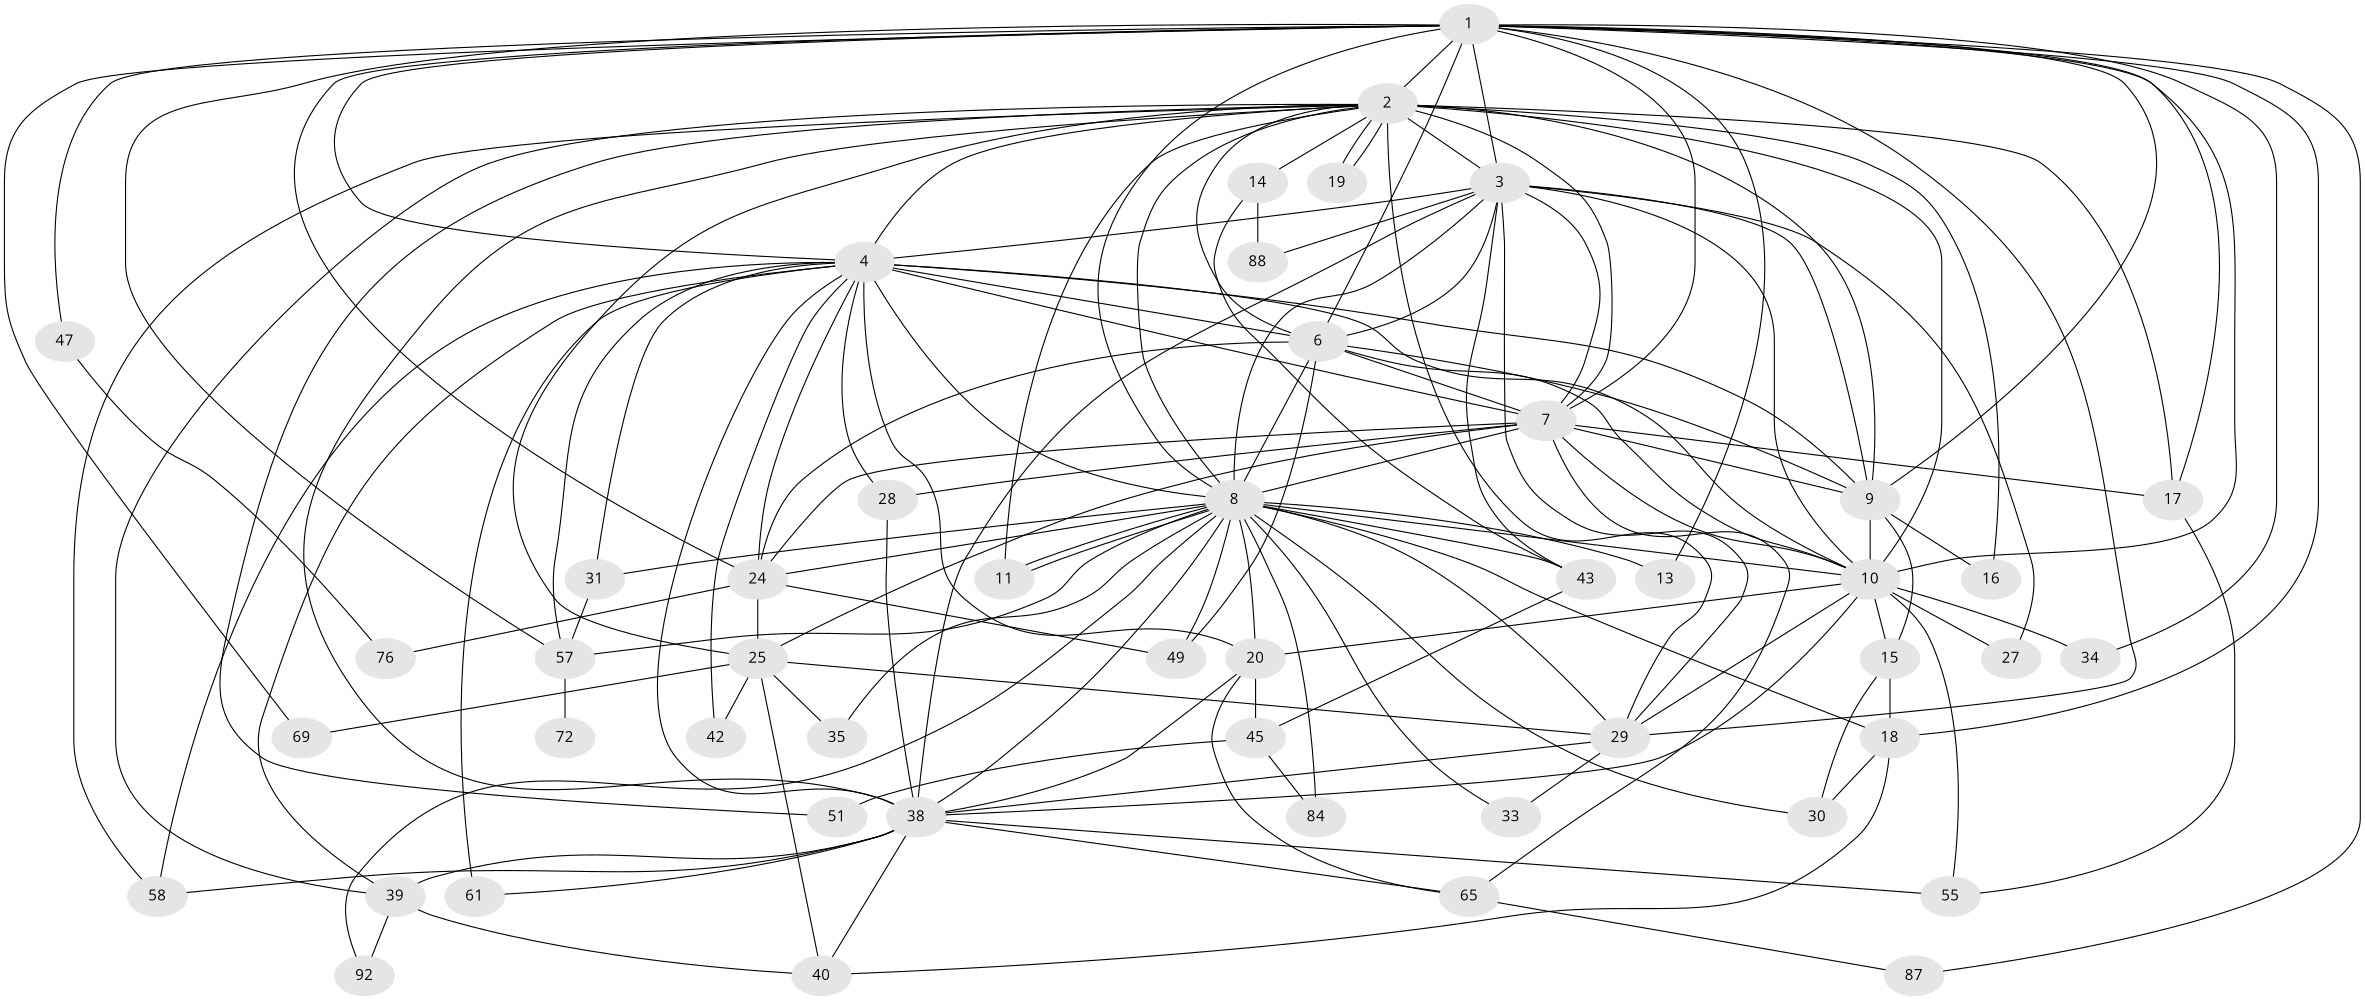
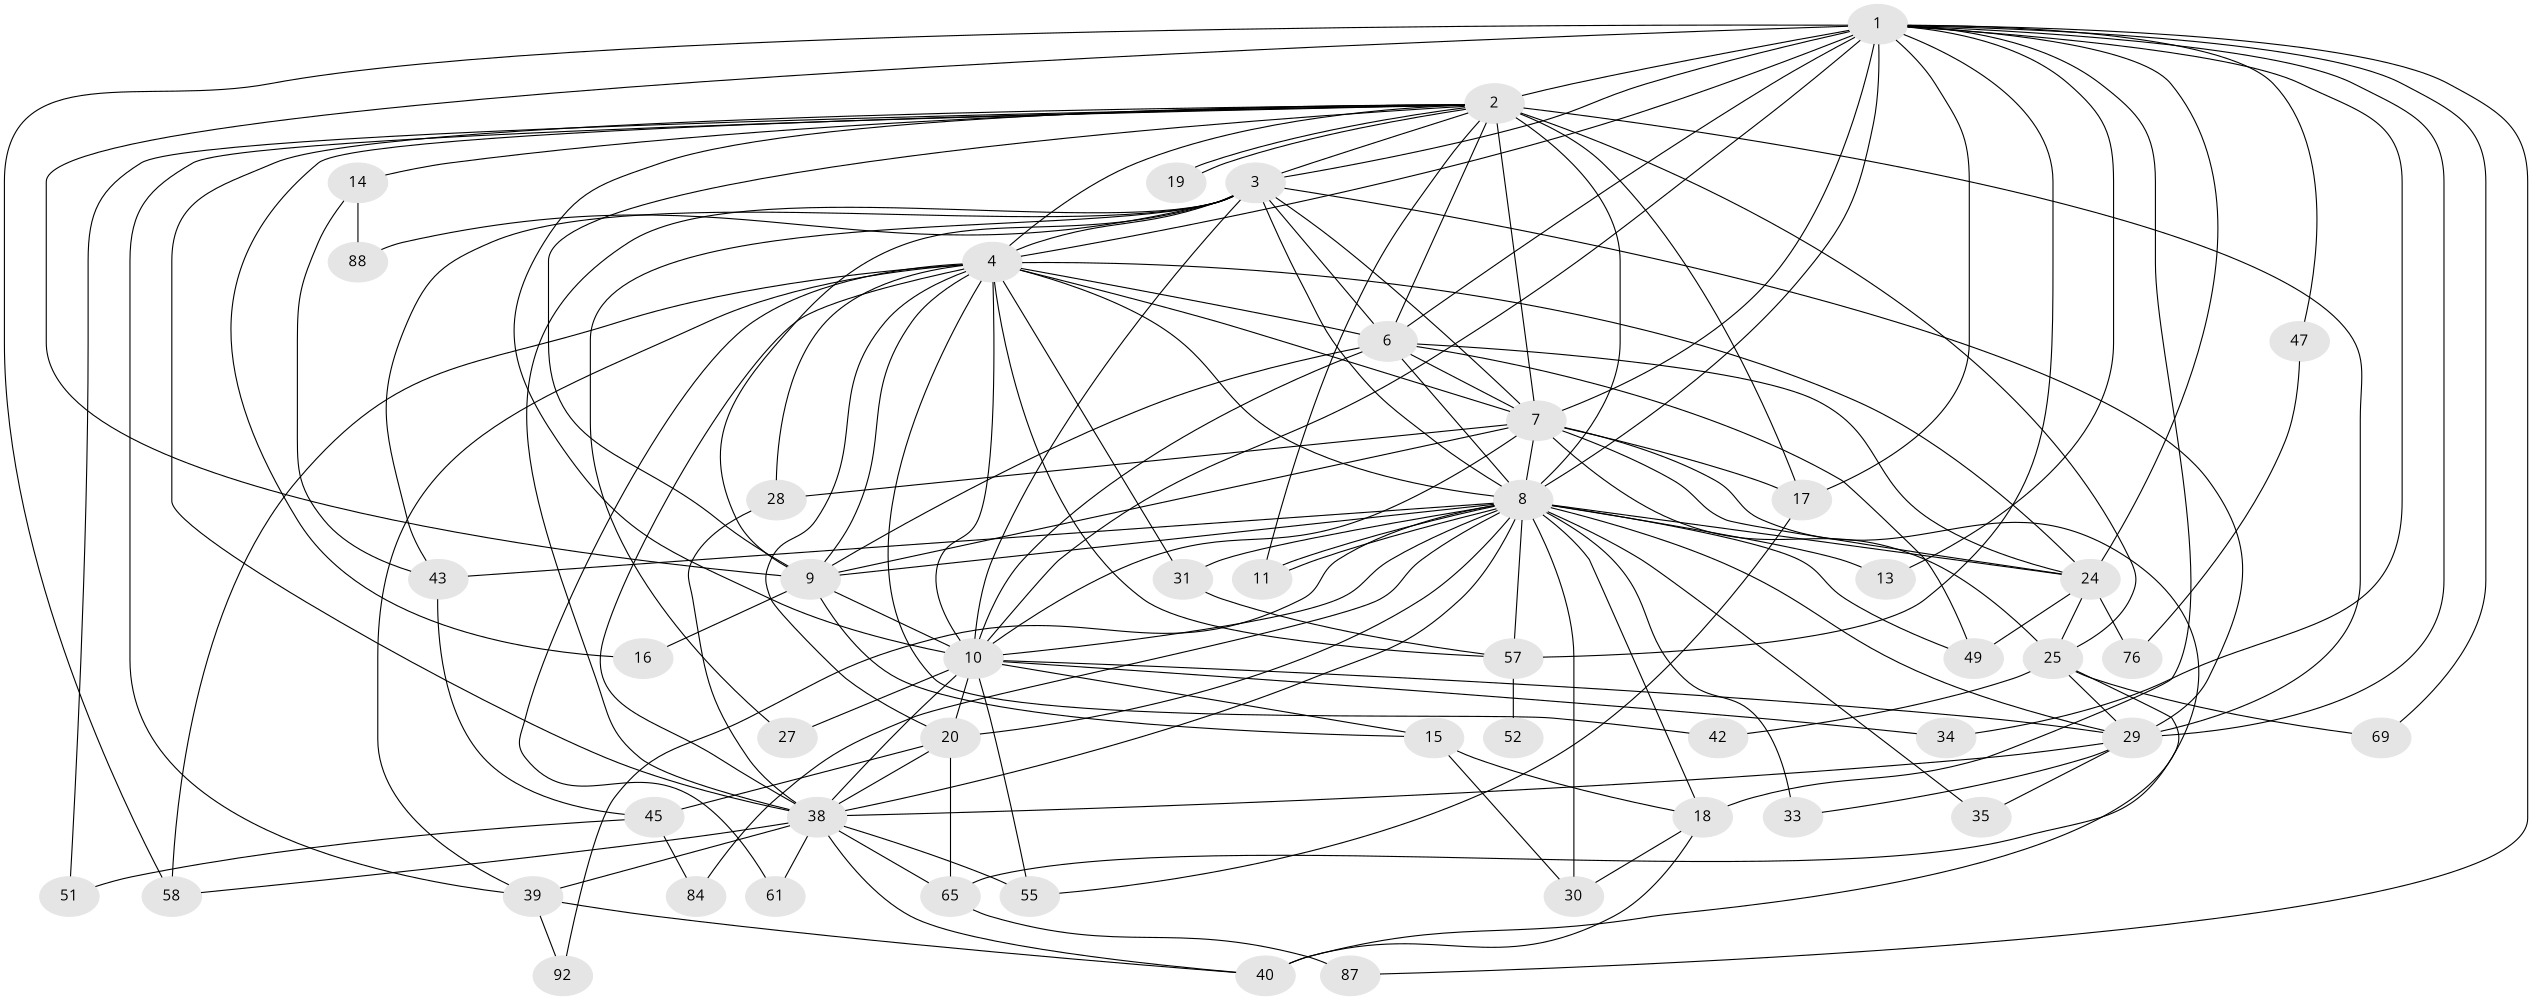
edge "2" -- "58": now "1" -- "58"
edge "8" -- "9": added
edge "25" -- "35": now "29" -- "35"
node "72": label "72" -> "52"
